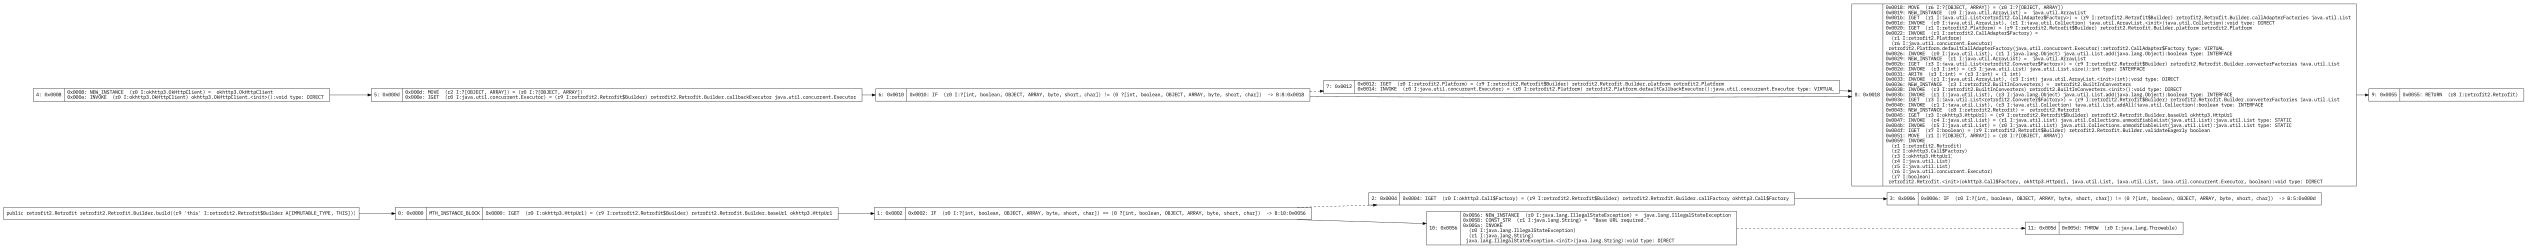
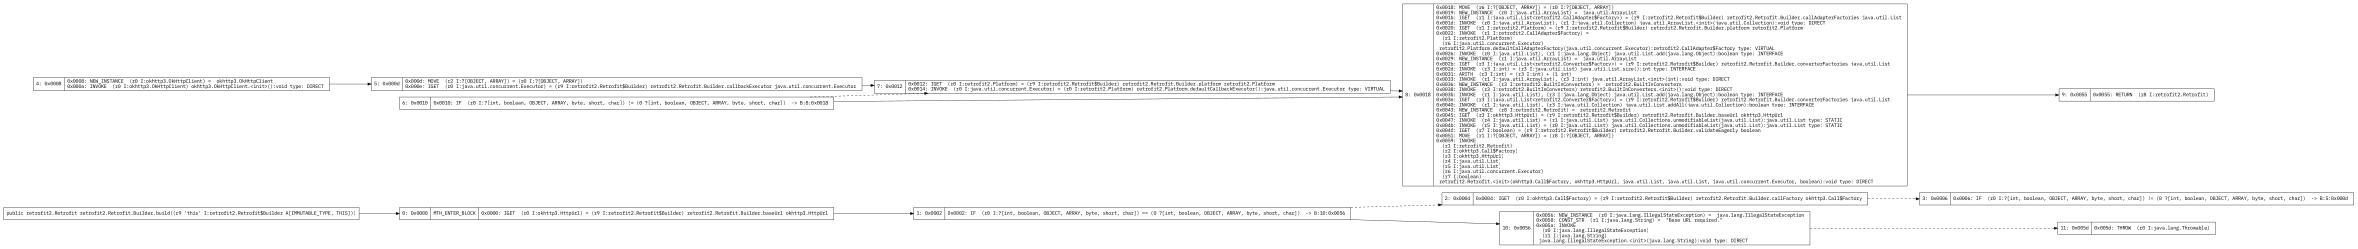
edge "5: 0x000d" -> "6: 0x0010": now "5: 0x000d" -> "7: 0x0012"
edge "2: 0x0004" -> "3: 0x0006": style solid -> dashed
node "0: 0x0000": text "MTH_INSTANCE_BLOCK" -> "MTH_ENTER_BLOCK"
